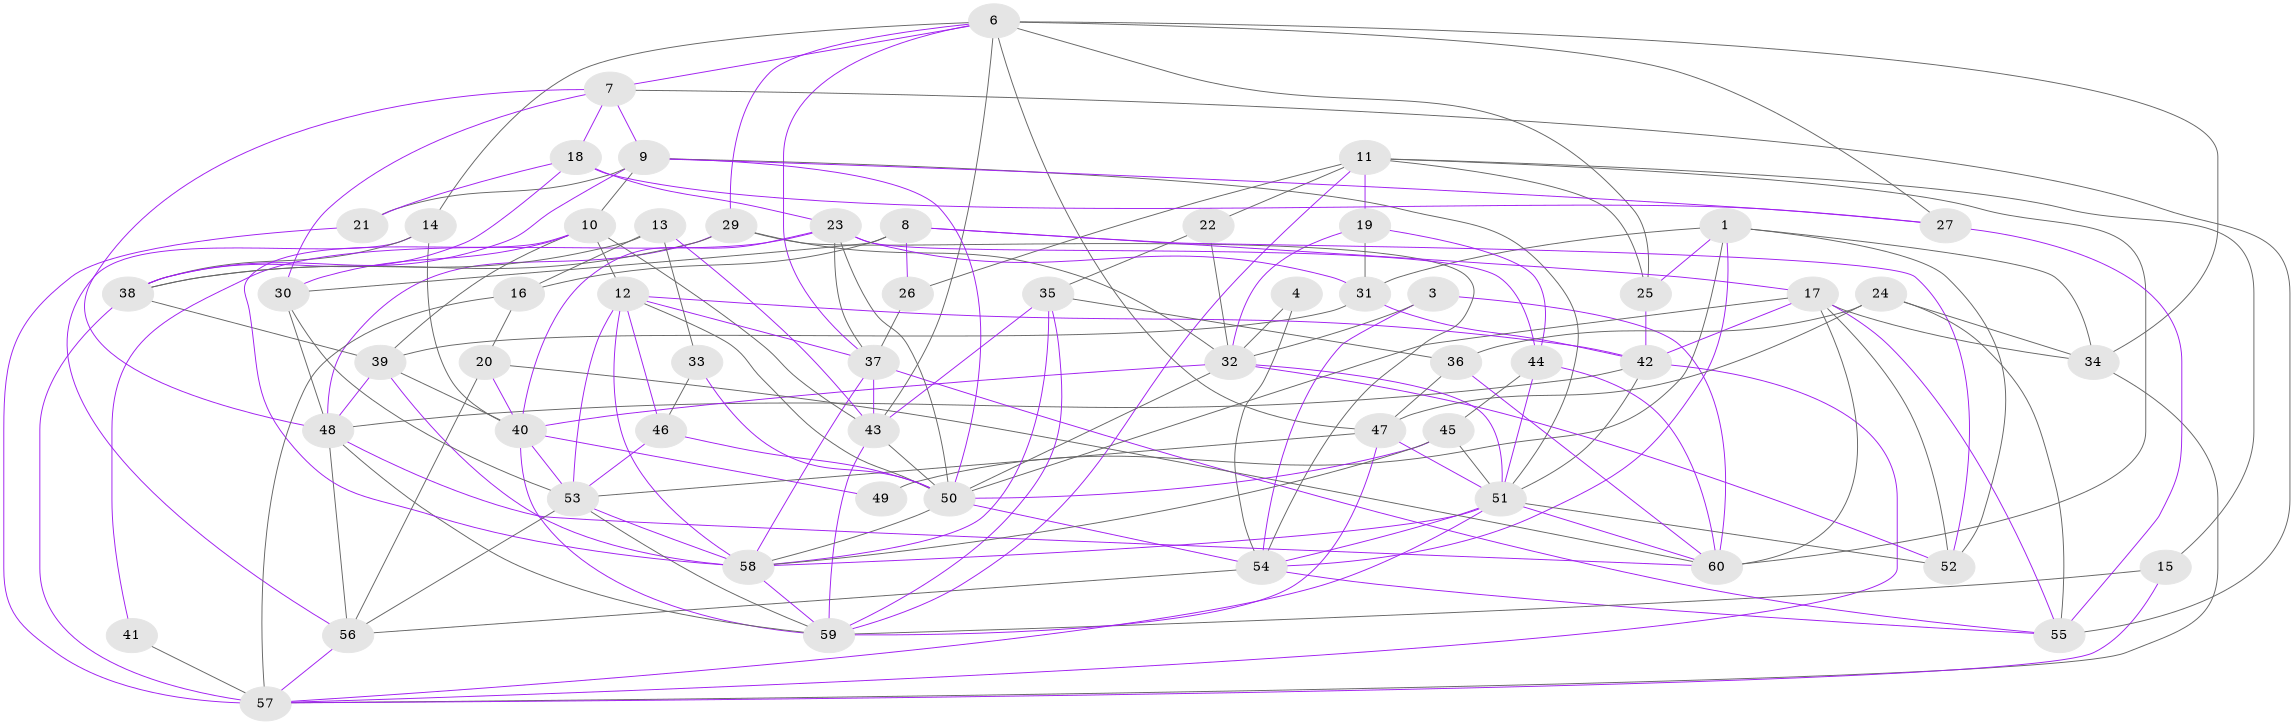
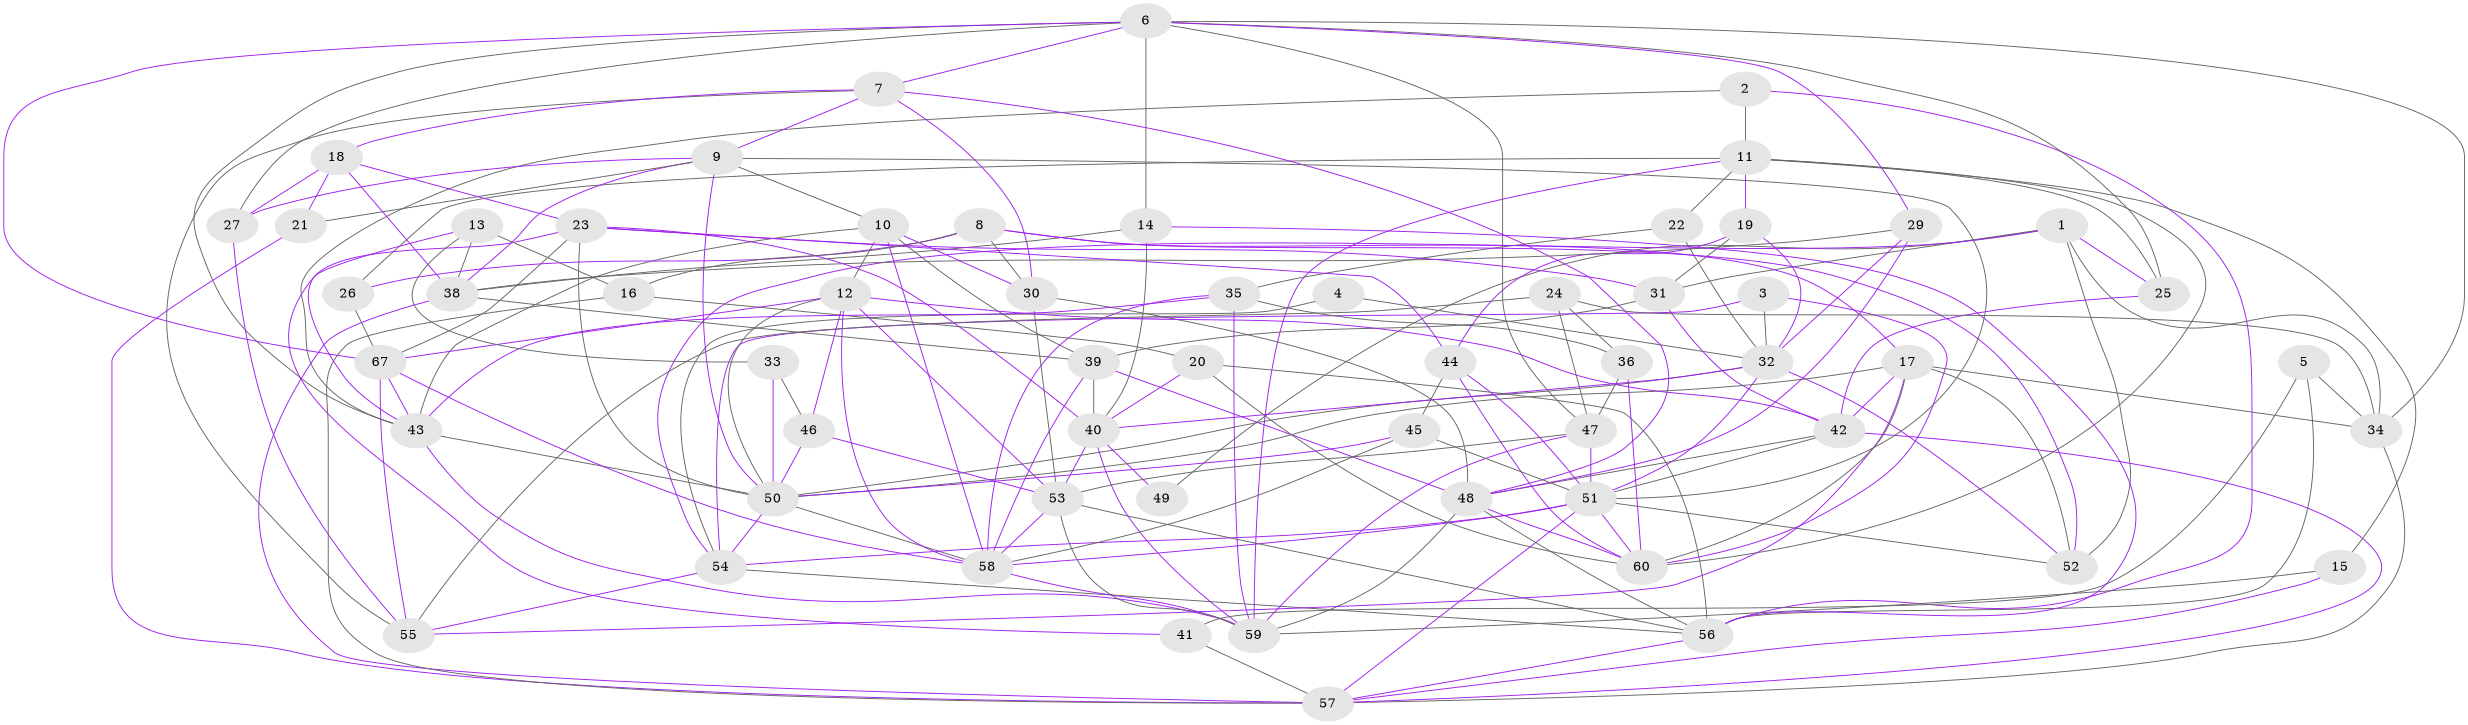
node "2": added
edge "29" -- "32": color gray40 -> purple
edge "29" -- "54": removed
node "37": label "37" -> "67"
node "5": added
